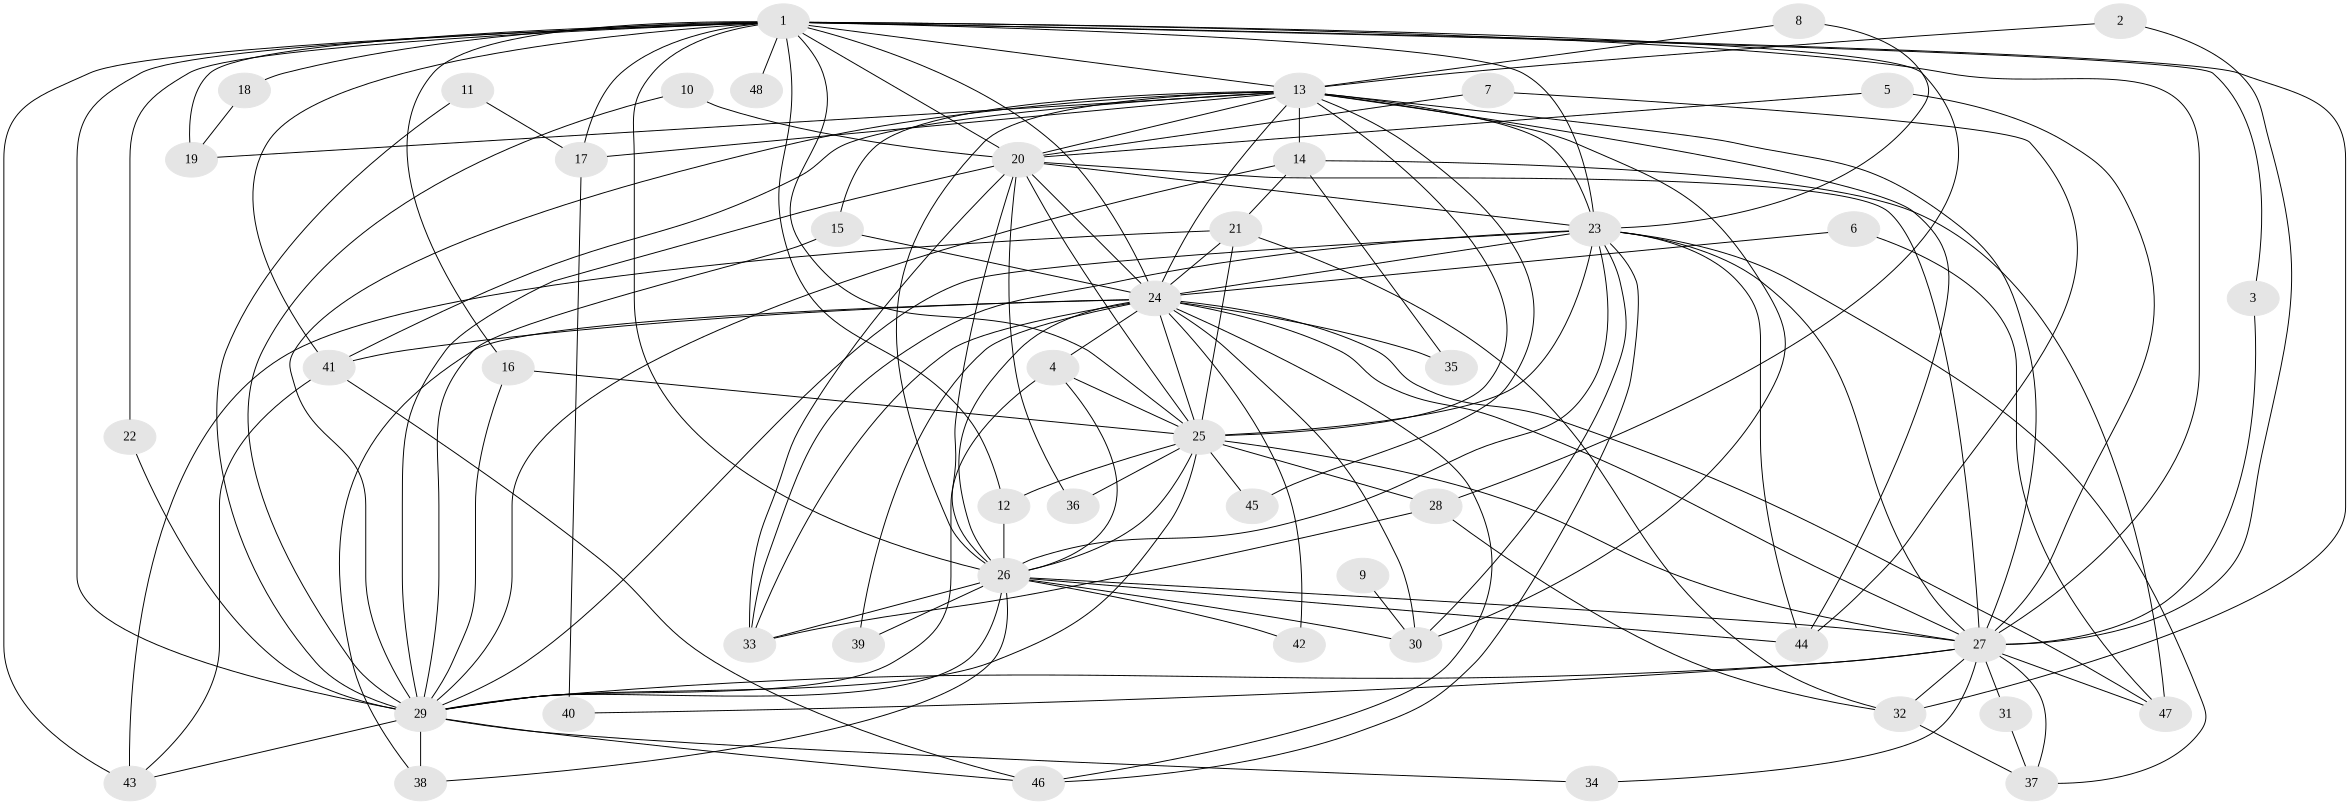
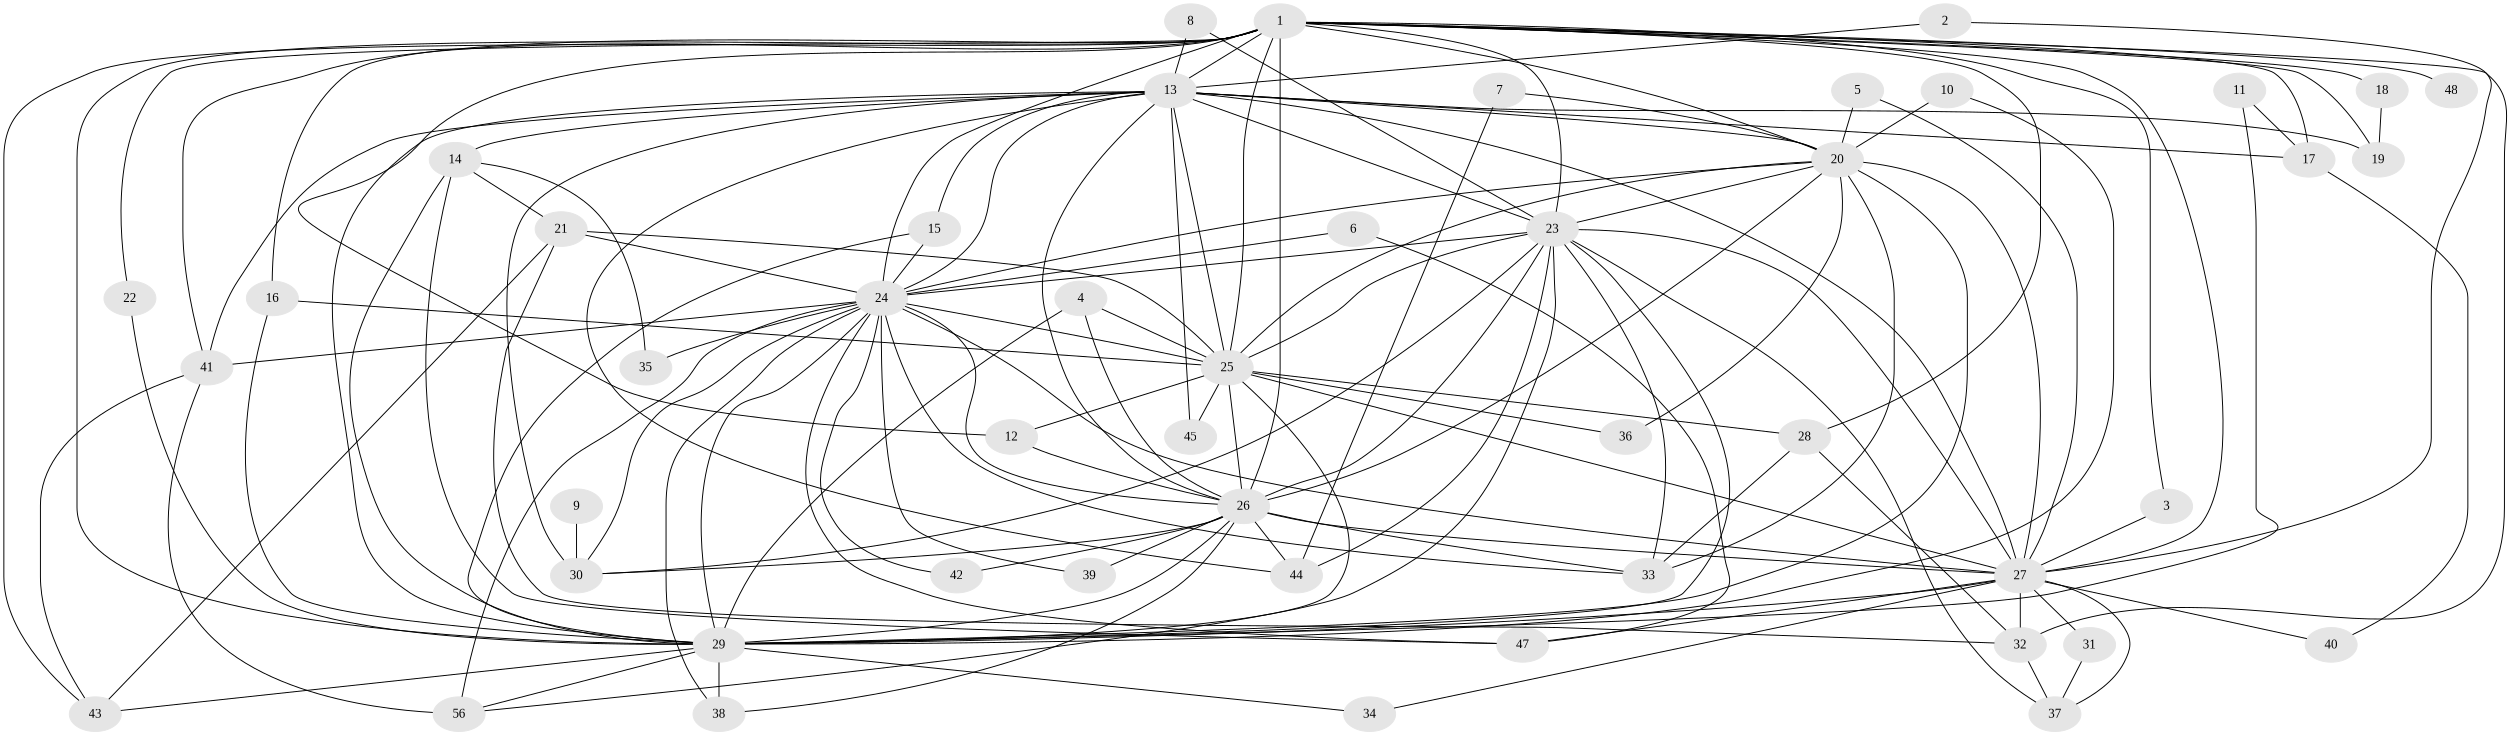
edge "24" -- "4": now "24" -- "29"
node "46": label "46" -> "56"
